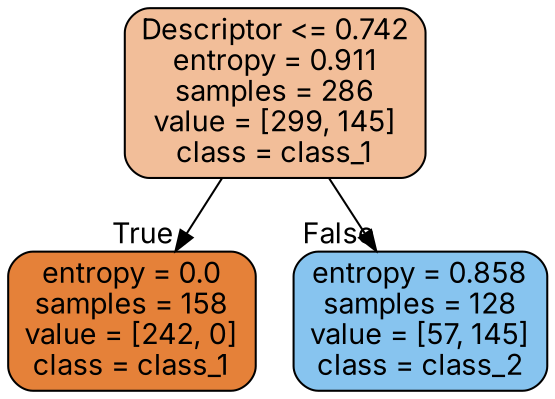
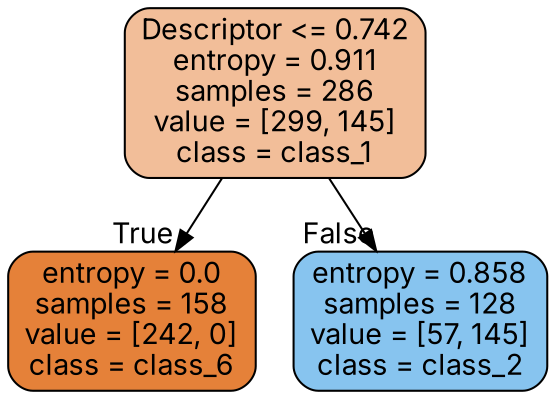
node "entropy = 0.0 samples = 158 value = [242, 0] class = class_1": label "entropy = 0.0 samples = 158 value = [242, 0] class = class_1" -> "entropy = 0.0 samples = 158 value = [242, 0] class = class_6"
